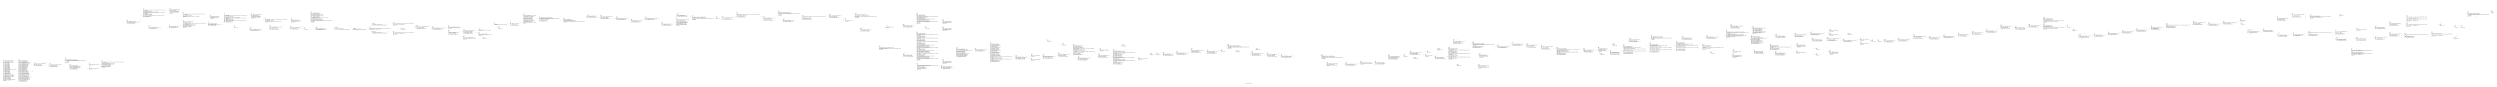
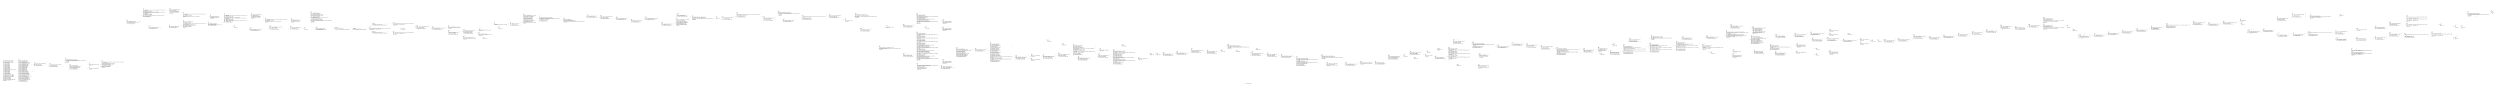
node "%410:": added
